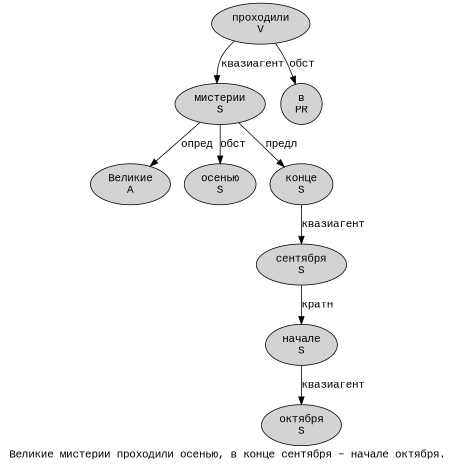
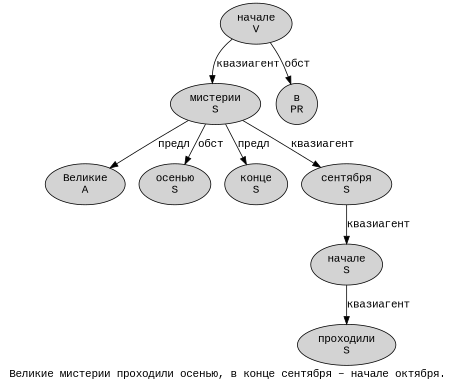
node "проходили V": label "проходили V" -> "начале V"
edge "мистерии S" -> "Великие A": label "опред" -> "предл"
edge "конце S" -> "сентября S": now "мистерии S" -> "сентября S"
edge "сентября S" -> "начале S": label "кратн" -> "квазиагент"
node "октября S": label "октября S" -> "проходили S"
